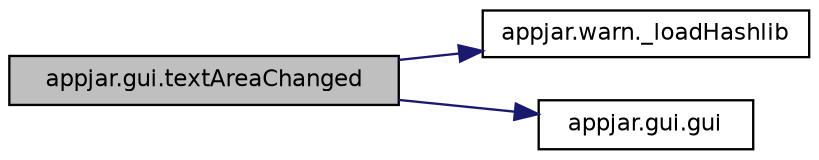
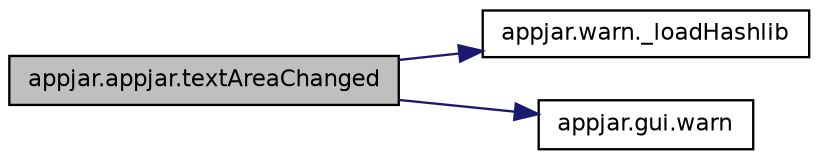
node "appjar.gui.textAreaChanged": label "appjar.gui.textAreaChanged" -> "appjar.appjar.textAreaChanged"
node "appjar.gui.gui": label "appjar.gui.gui" -> "appjar.gui.warn"
